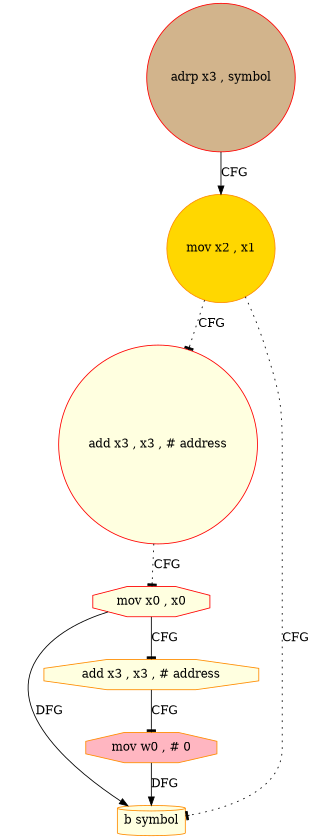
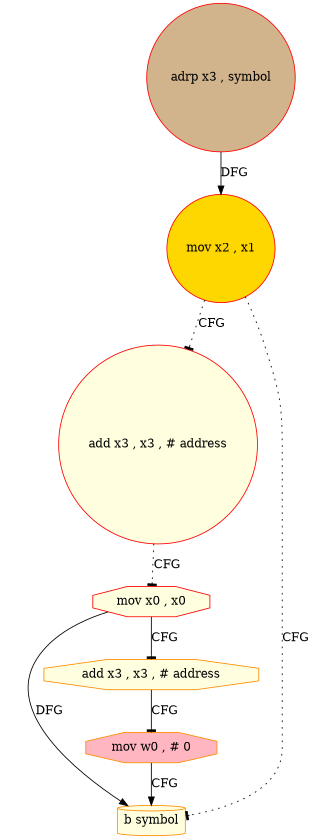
edge "adrp x3 , symbol" -> "mov x2 , x1": label "CFG" -> "DFG"
node "mov x2 , x1": color darkorange -> red
edge "mov w0 , # 0" -> "b symbol": label "DFG" -> "CFG"
